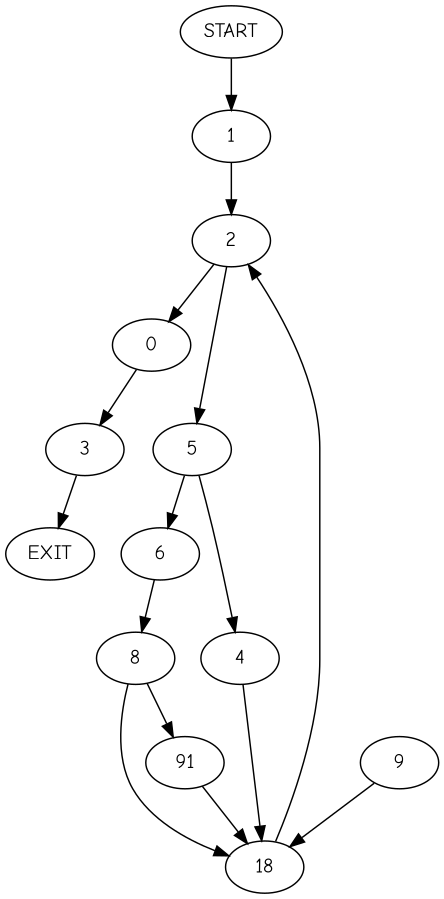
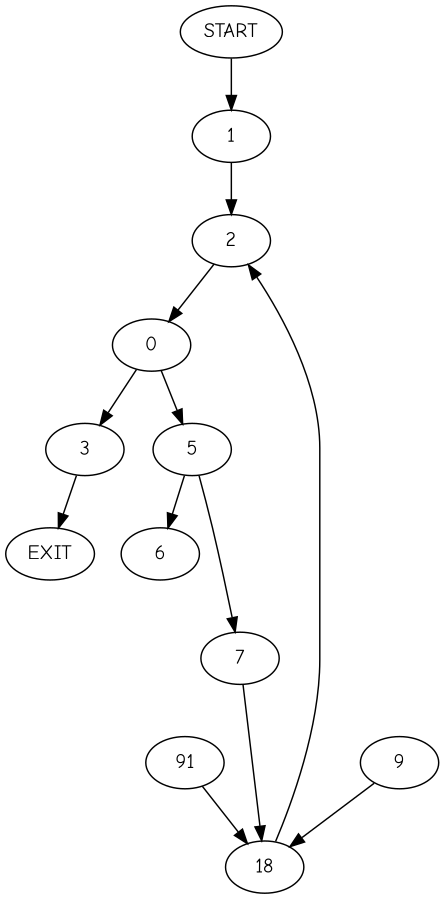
edge "2" -> "5": now "0" -> "5"
node "8": removed
node "4": label "4" -> "7"
